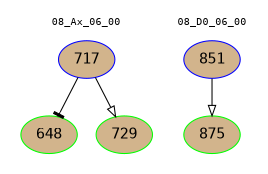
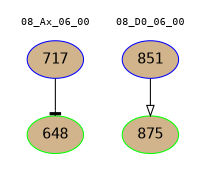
node "729": removed
